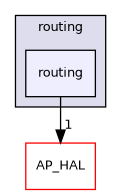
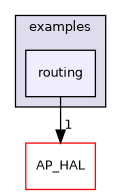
cluster "routing": label "routing" -> "examples"
